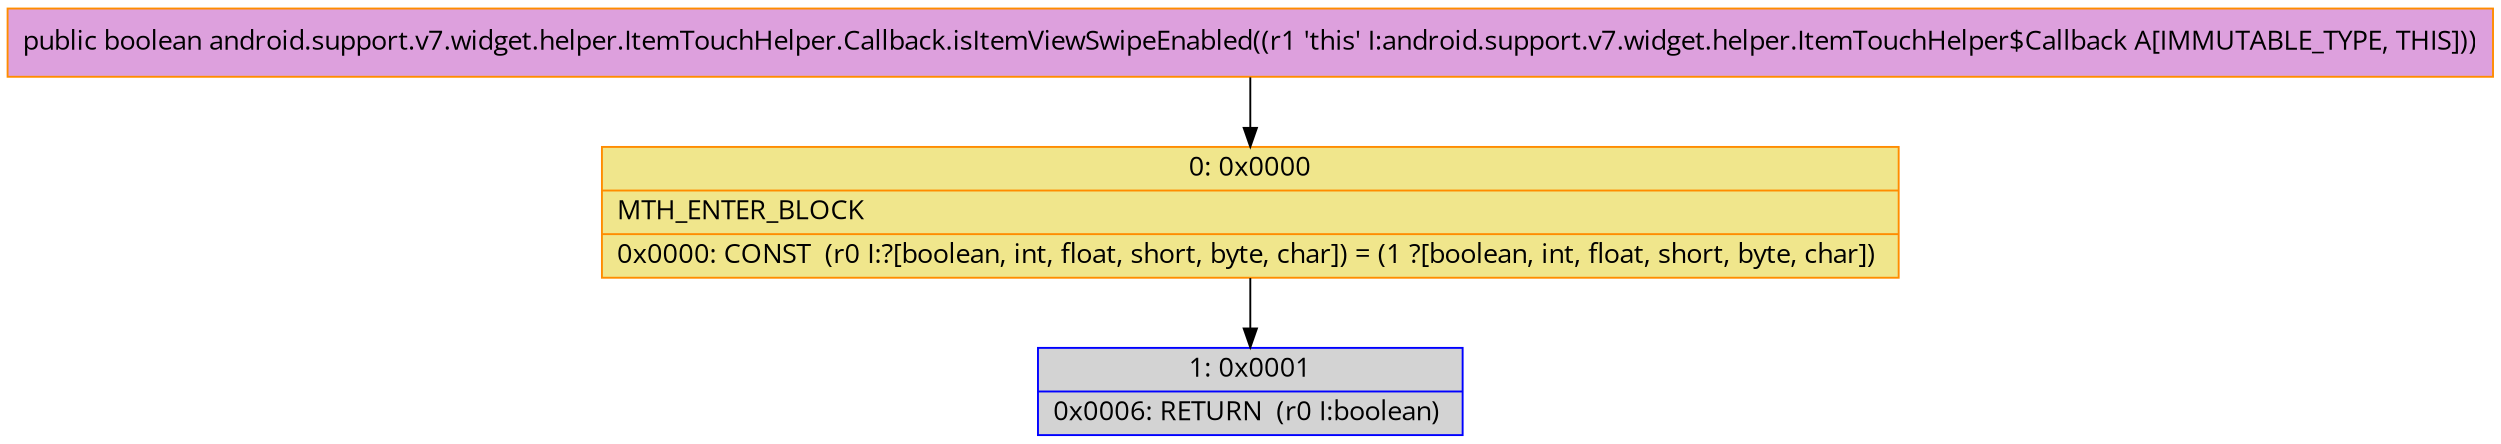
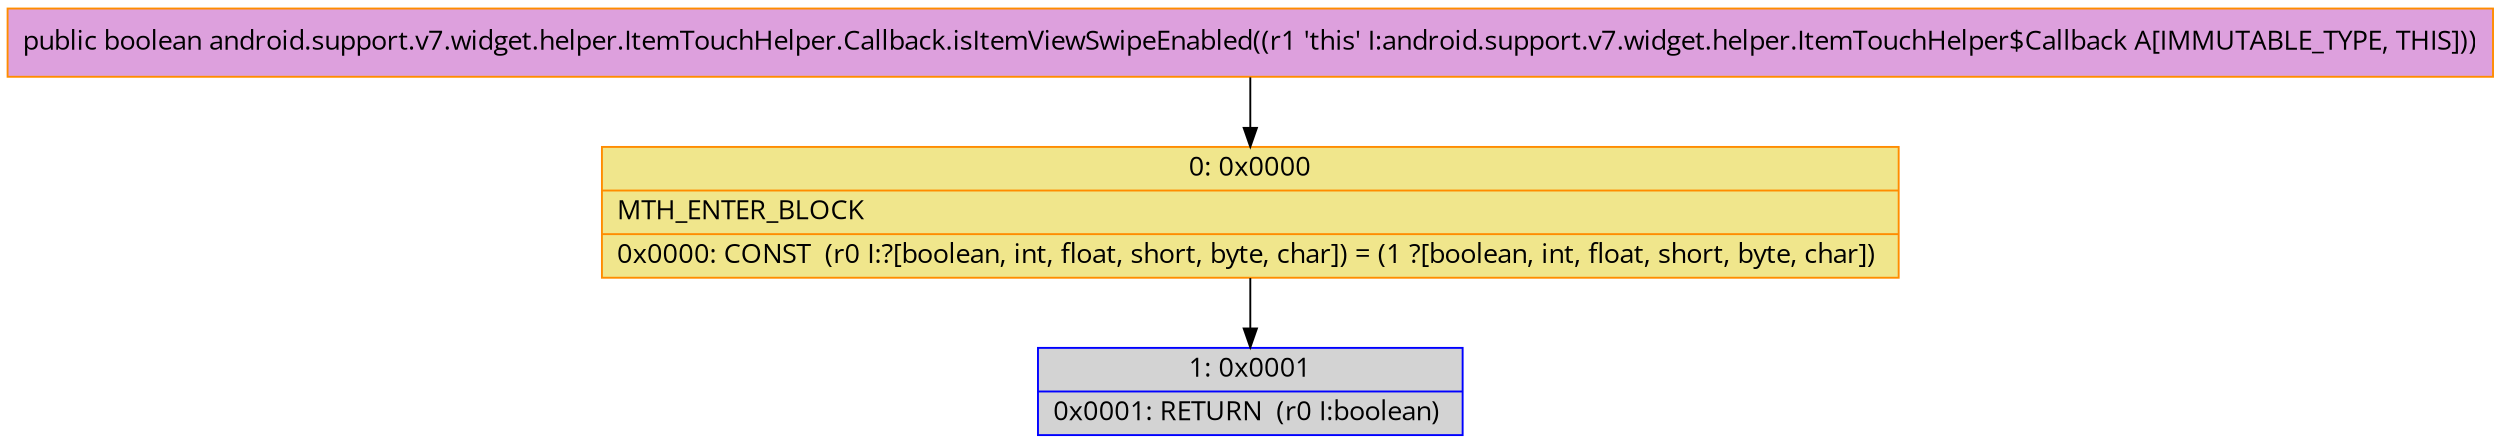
node "1: 0x0001": text "0x0006: RETURN  (r0 I:boolean)" -> "0x0001: RETURN  (r0 I:boolean)"
